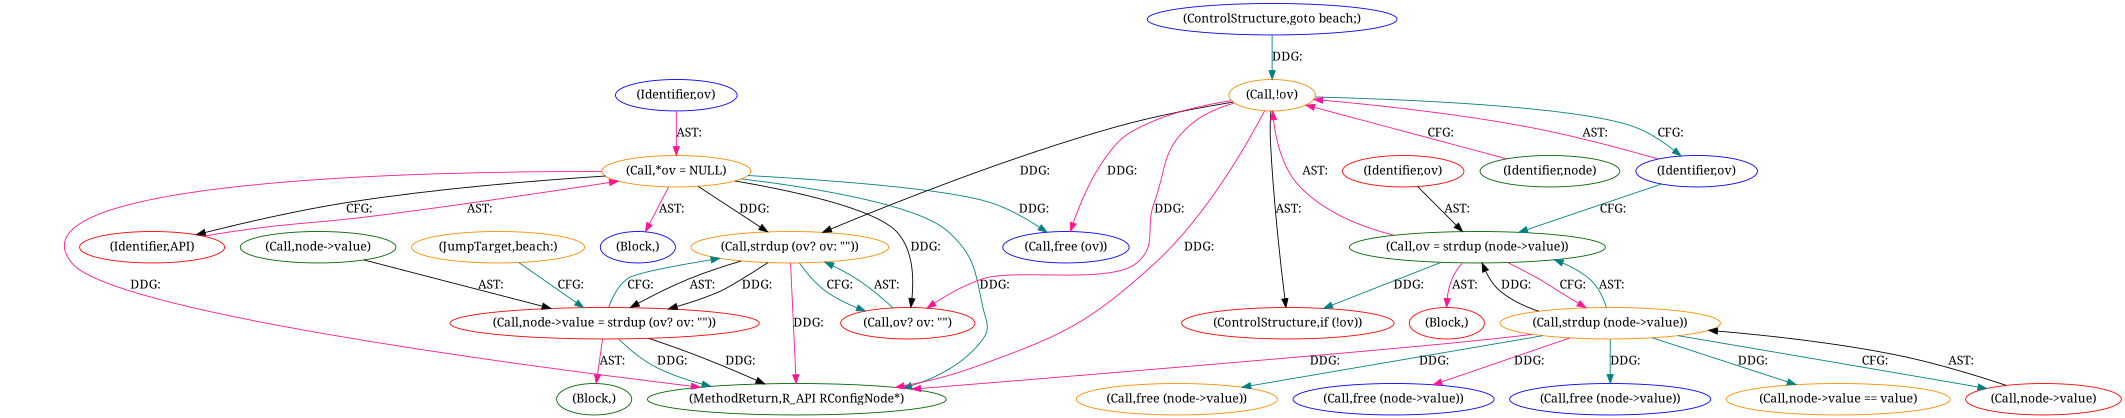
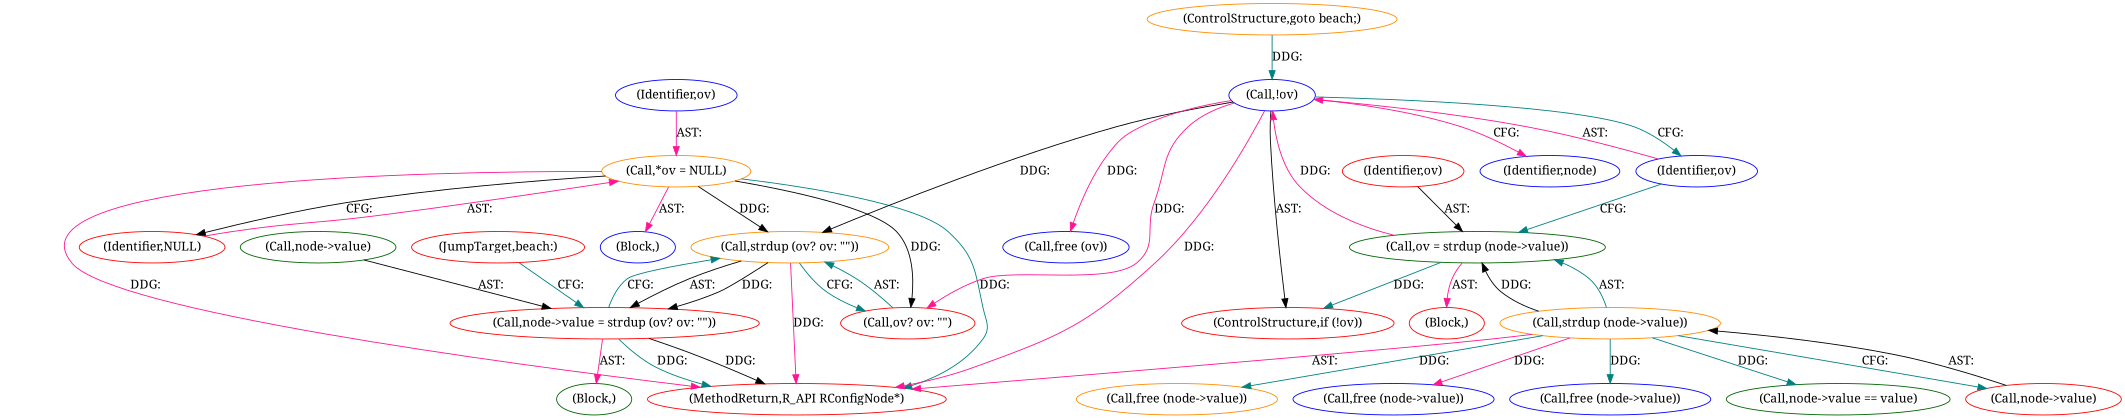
node "(ControlStructure,goto beach;)": color blue -> darkorange
node "(Call,!ov)": color darkorange -> blue
edge "(Identifier,node)" -> "(Call,!ov)": reversed
edge "(Call,ov = strdup (node->value))" -> "(Call,!ov)": label "AST: " -> "DDG: "
node "(Identifier,node)": color darkgreen -> blue
edge "(Call,*ov = NULL)" -> "(Call,free (ov))": removed, label "DDG:"
node "(Identifier,API)": label "(Identifier,API)" -> "(Identifier,NULL)"
node "(JumpTarget,beach:)": color darkorange -> red
edge "(Call,ov = strdup (node->value))" -> "(Call,strdup (node->value))": removed, label "CFG:"
edge "(Call,strdup (node->value))" -> "(MethodReturn,R_API RConfigNode*)": label "DDG: " -> "AST: "
node "(MethodReturn,R_API RConfigNode*)": color darkgreen -> red
node "(Call,node->value == value)": color darkorange -> darkgreen
